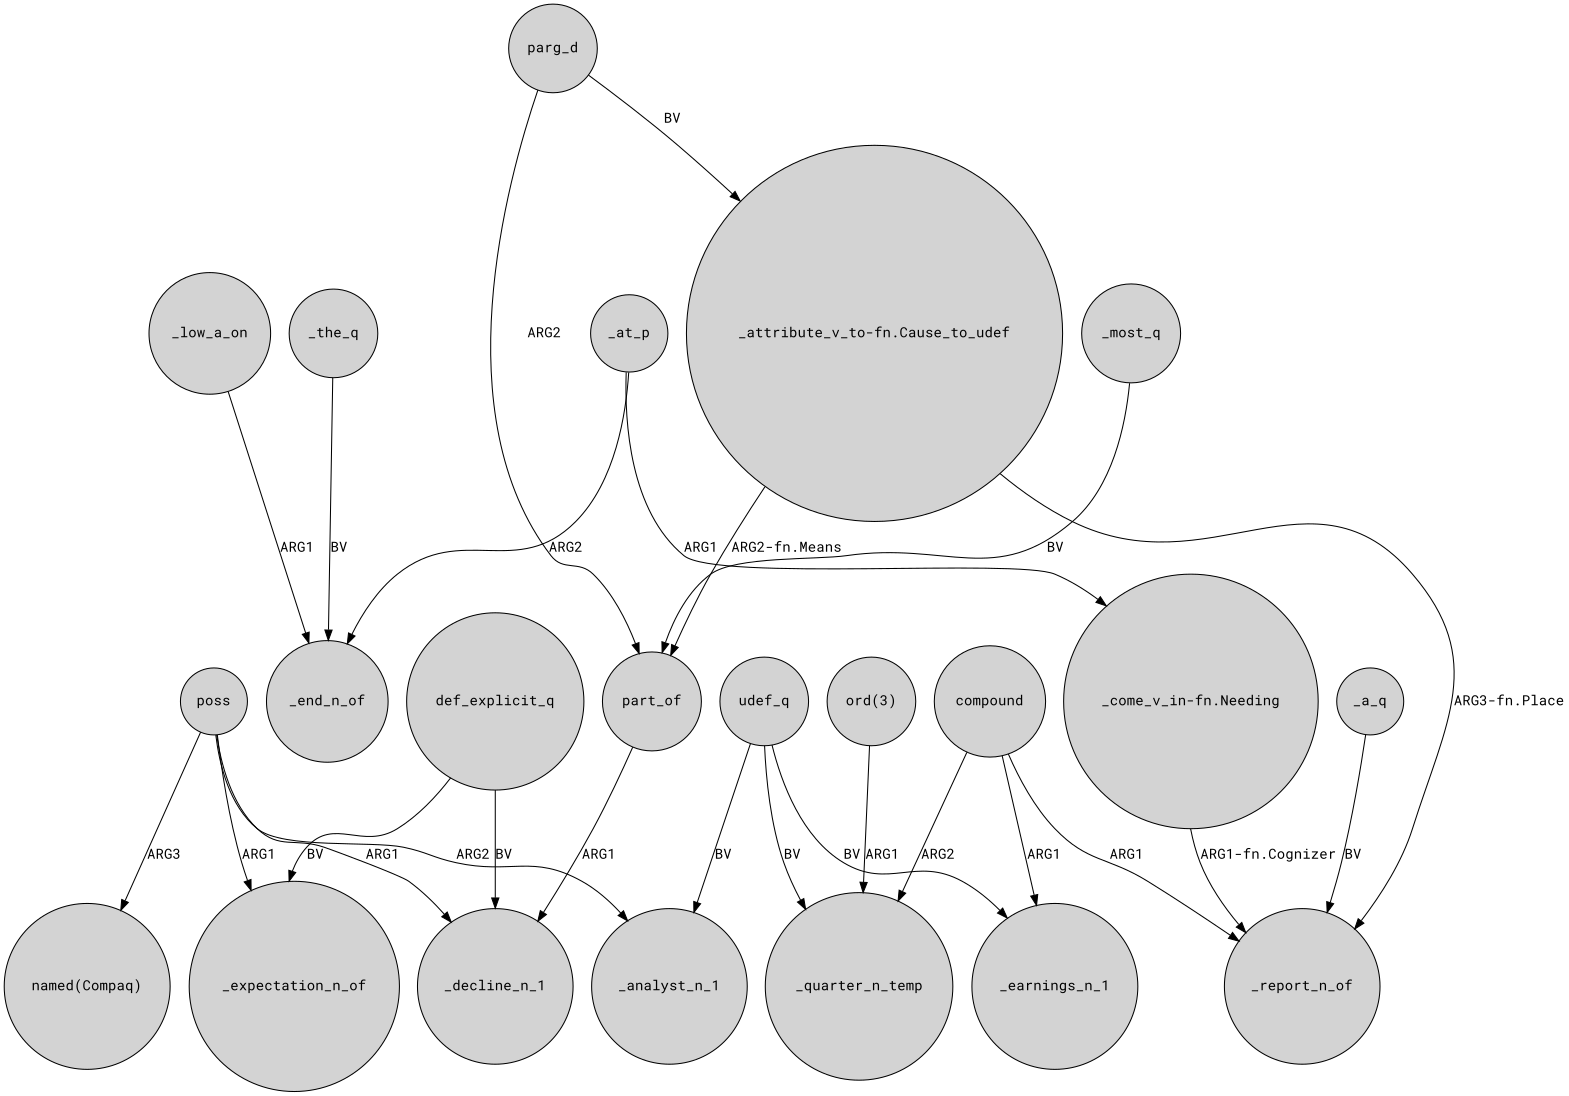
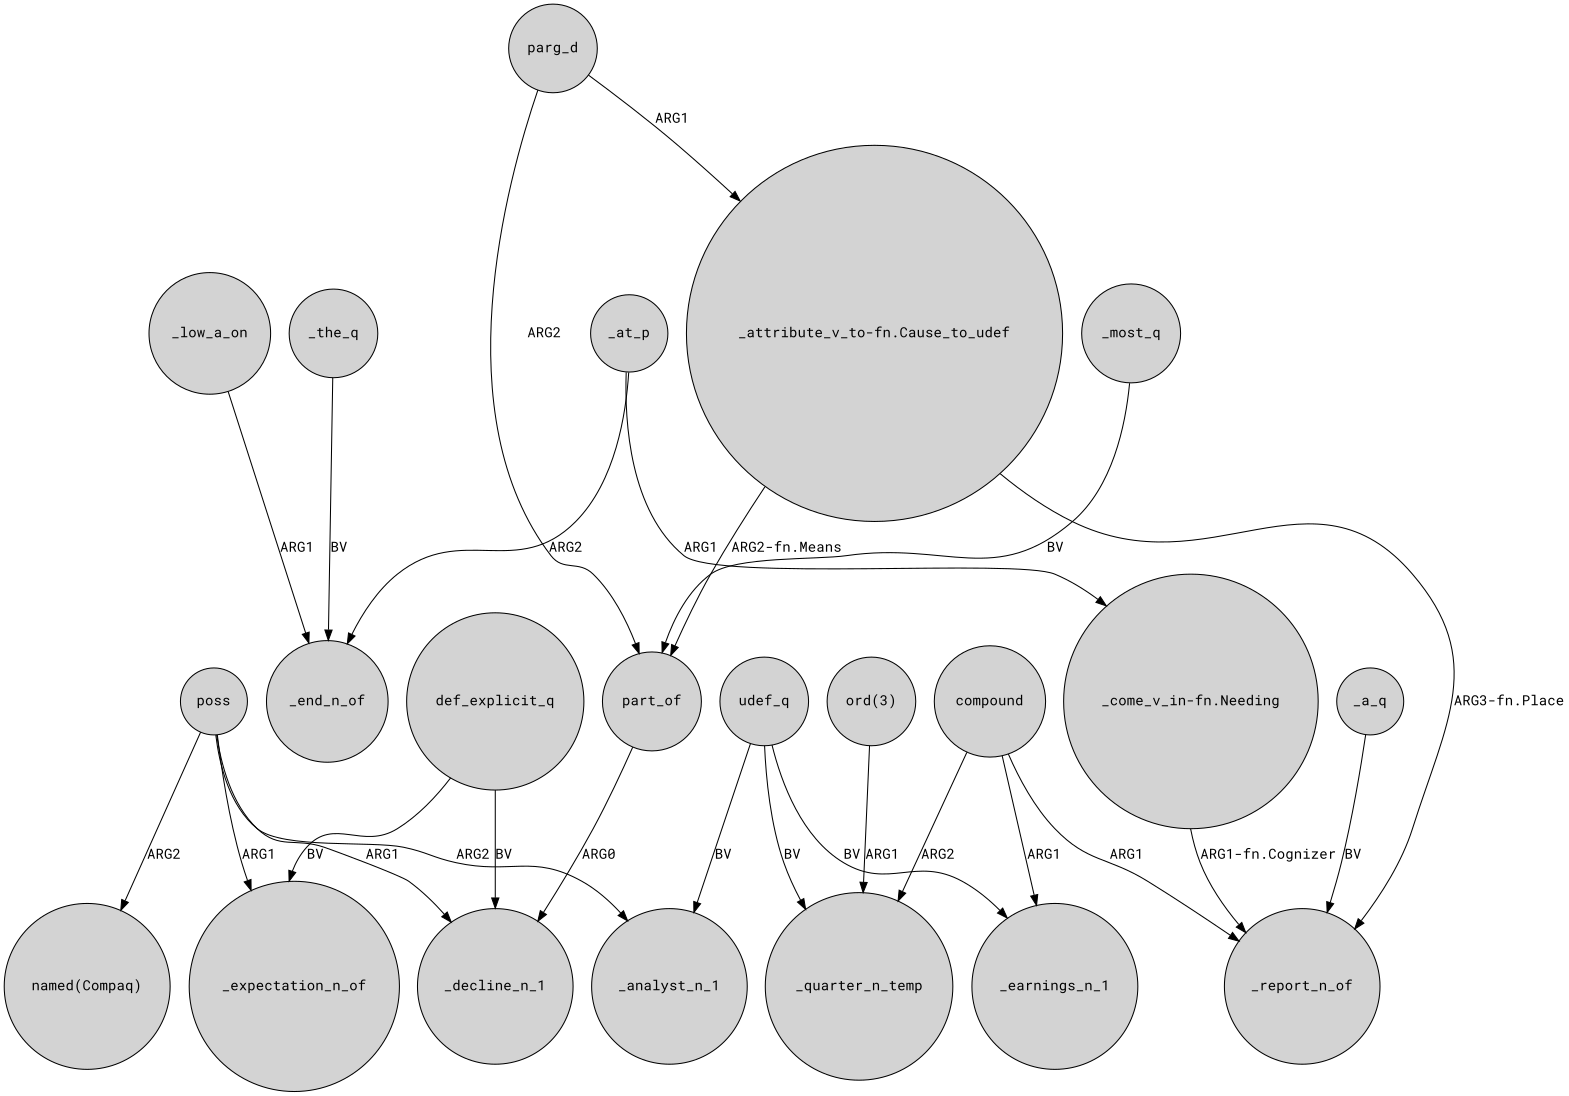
edge "parg_d" -> "_attribute_v_to-fn.Cause_to_udef": label "BV" -> "ARG1"
edge "poss" -> "named(Compaq)": label "ARG3" -> "ARG2"
edge "part_of" -> "_decline_n_1": label "ARG1" -> "ARG0"
